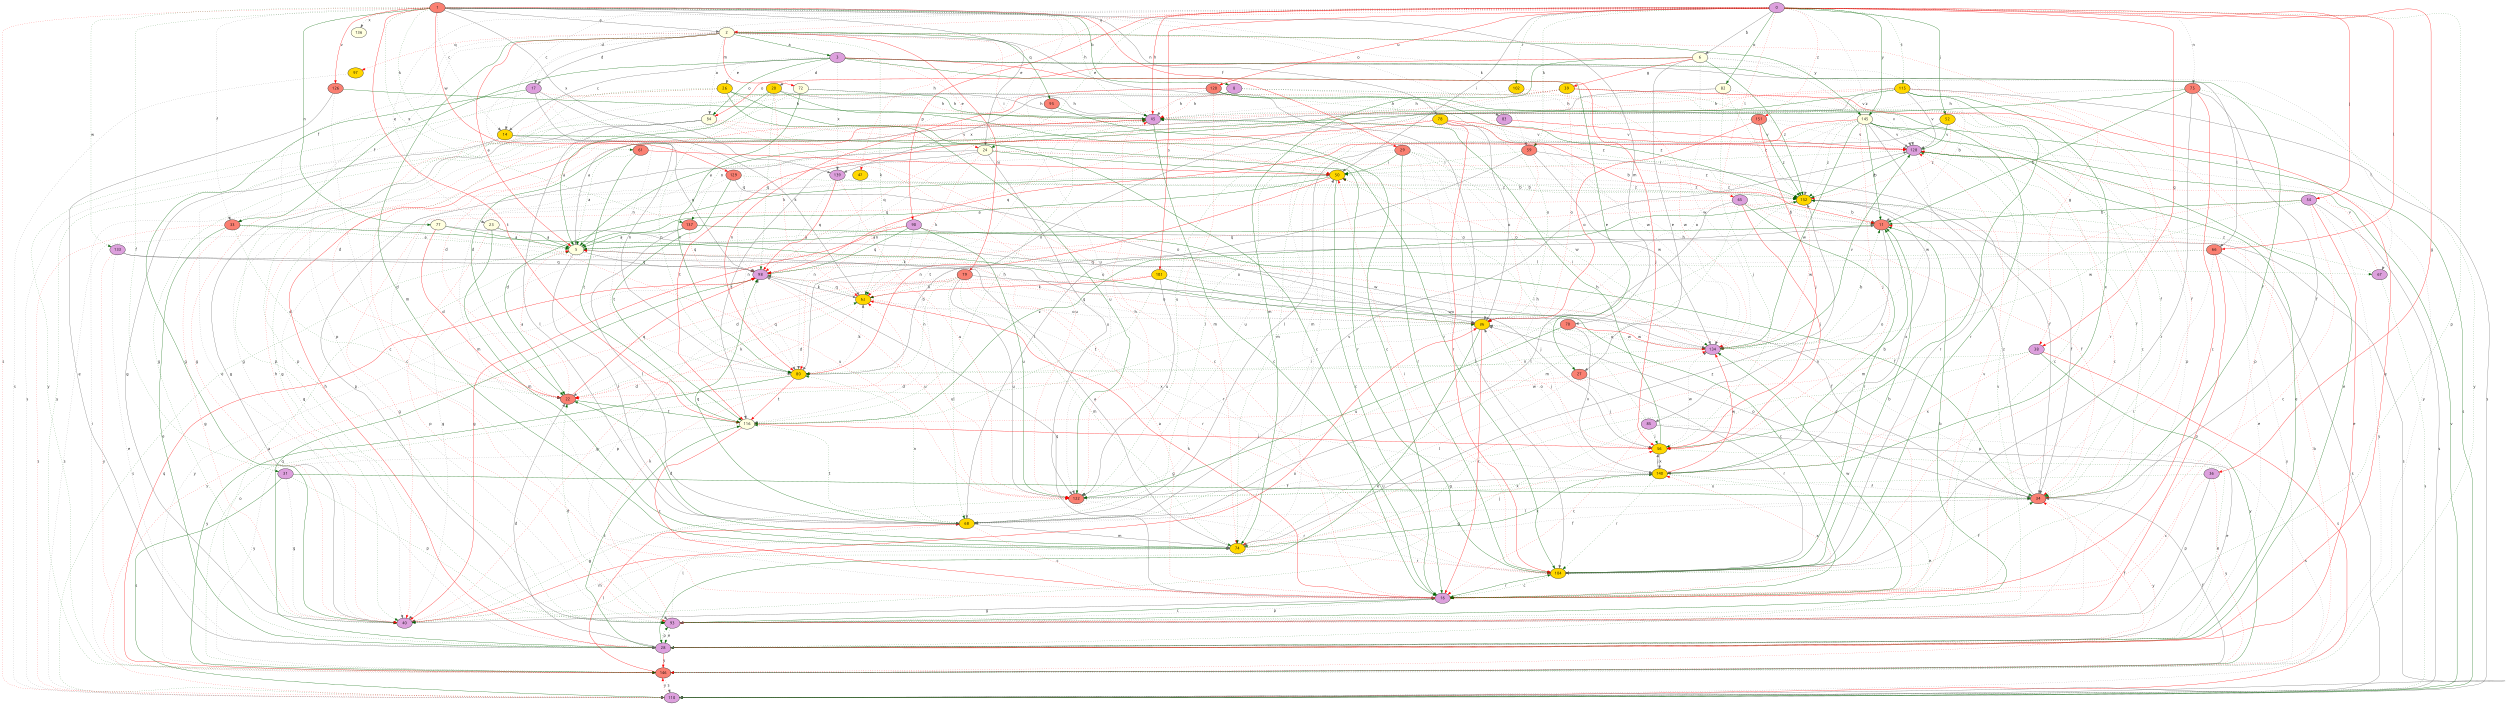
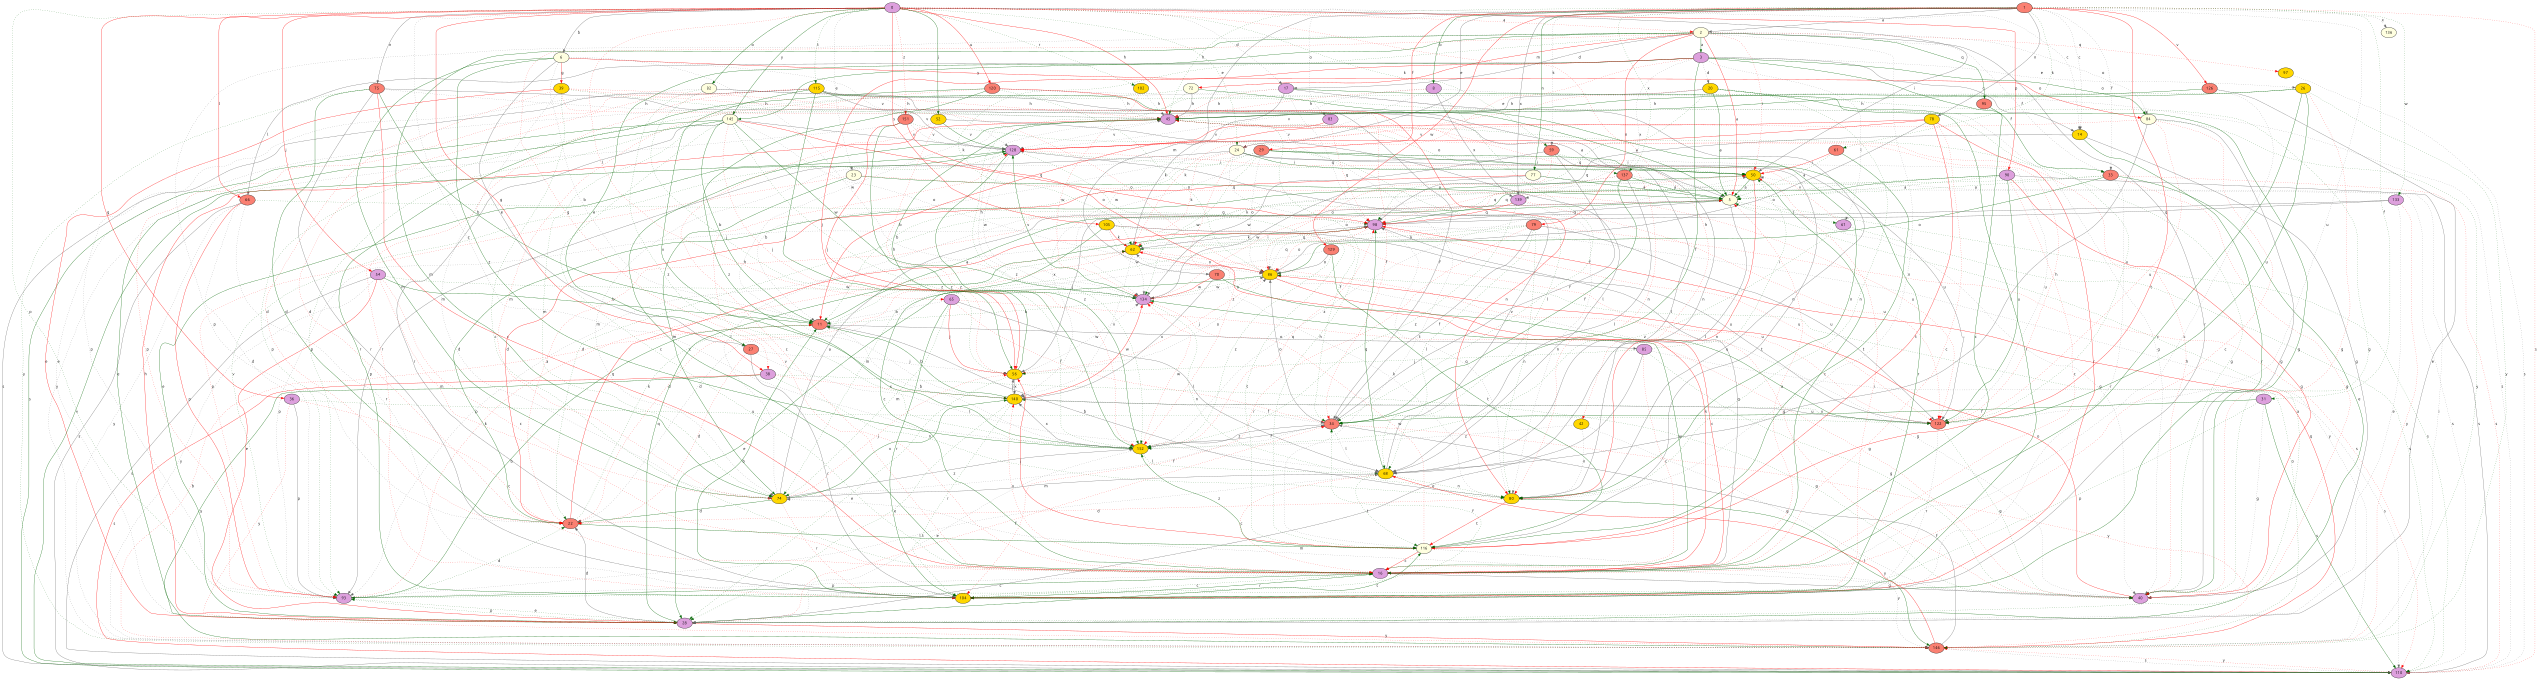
edge "0" -> "75": style dotted -> solid
edge "50" -> "152": reversed
